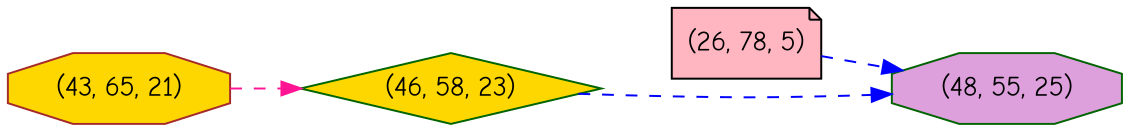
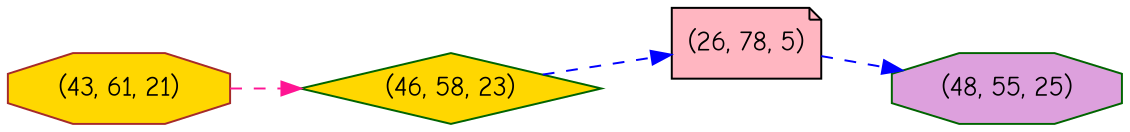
node "(43, 65, 21)": label "(43, 65, 21)" -> "(43, 61, 21)"
edge "(46, 58, 23)" -> "(48, 55, 25)": now "(46, 58, 23)" -> "(26, 78, 5)"
